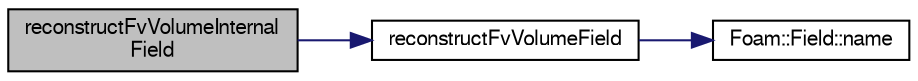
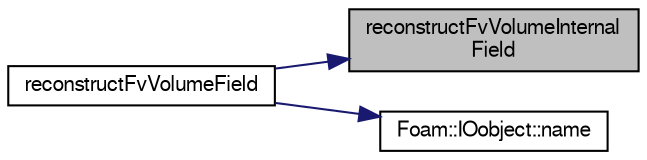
edge "reconstructFvVolumeInternal Field" -> "reconstructFvVolumeField": reversed
node "Foam::Field::name": label "Foam::Field::name" -> "Foam::IOobject::name"
